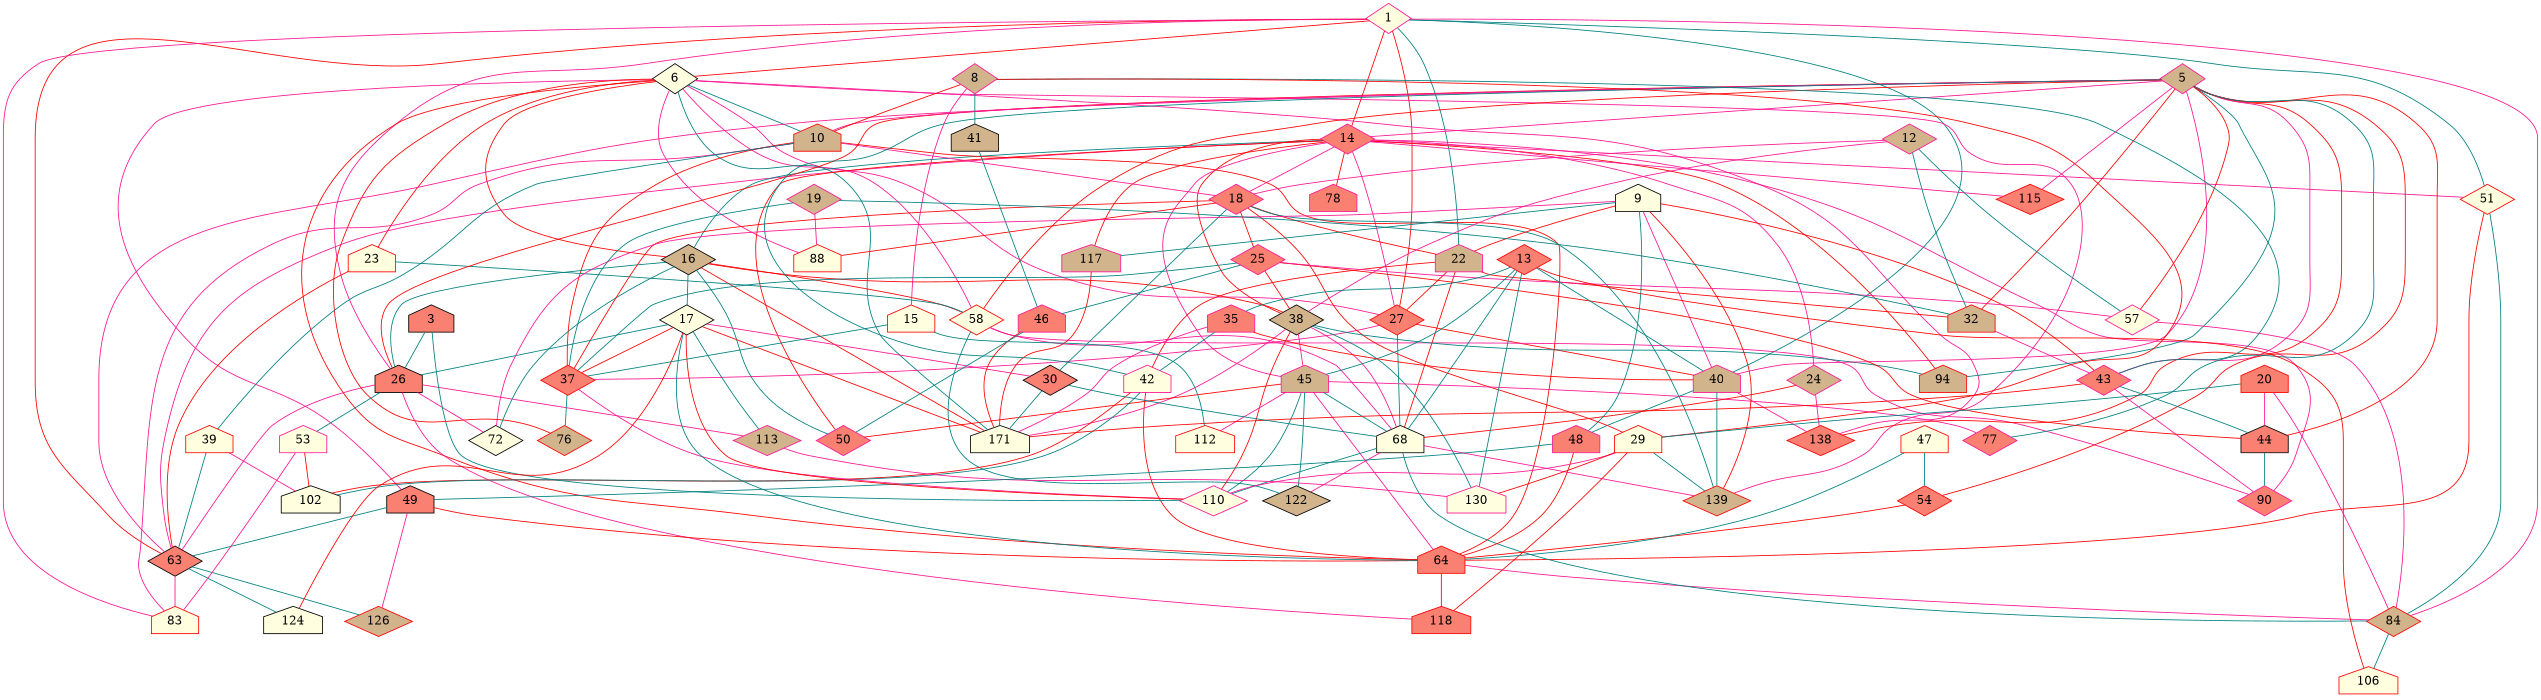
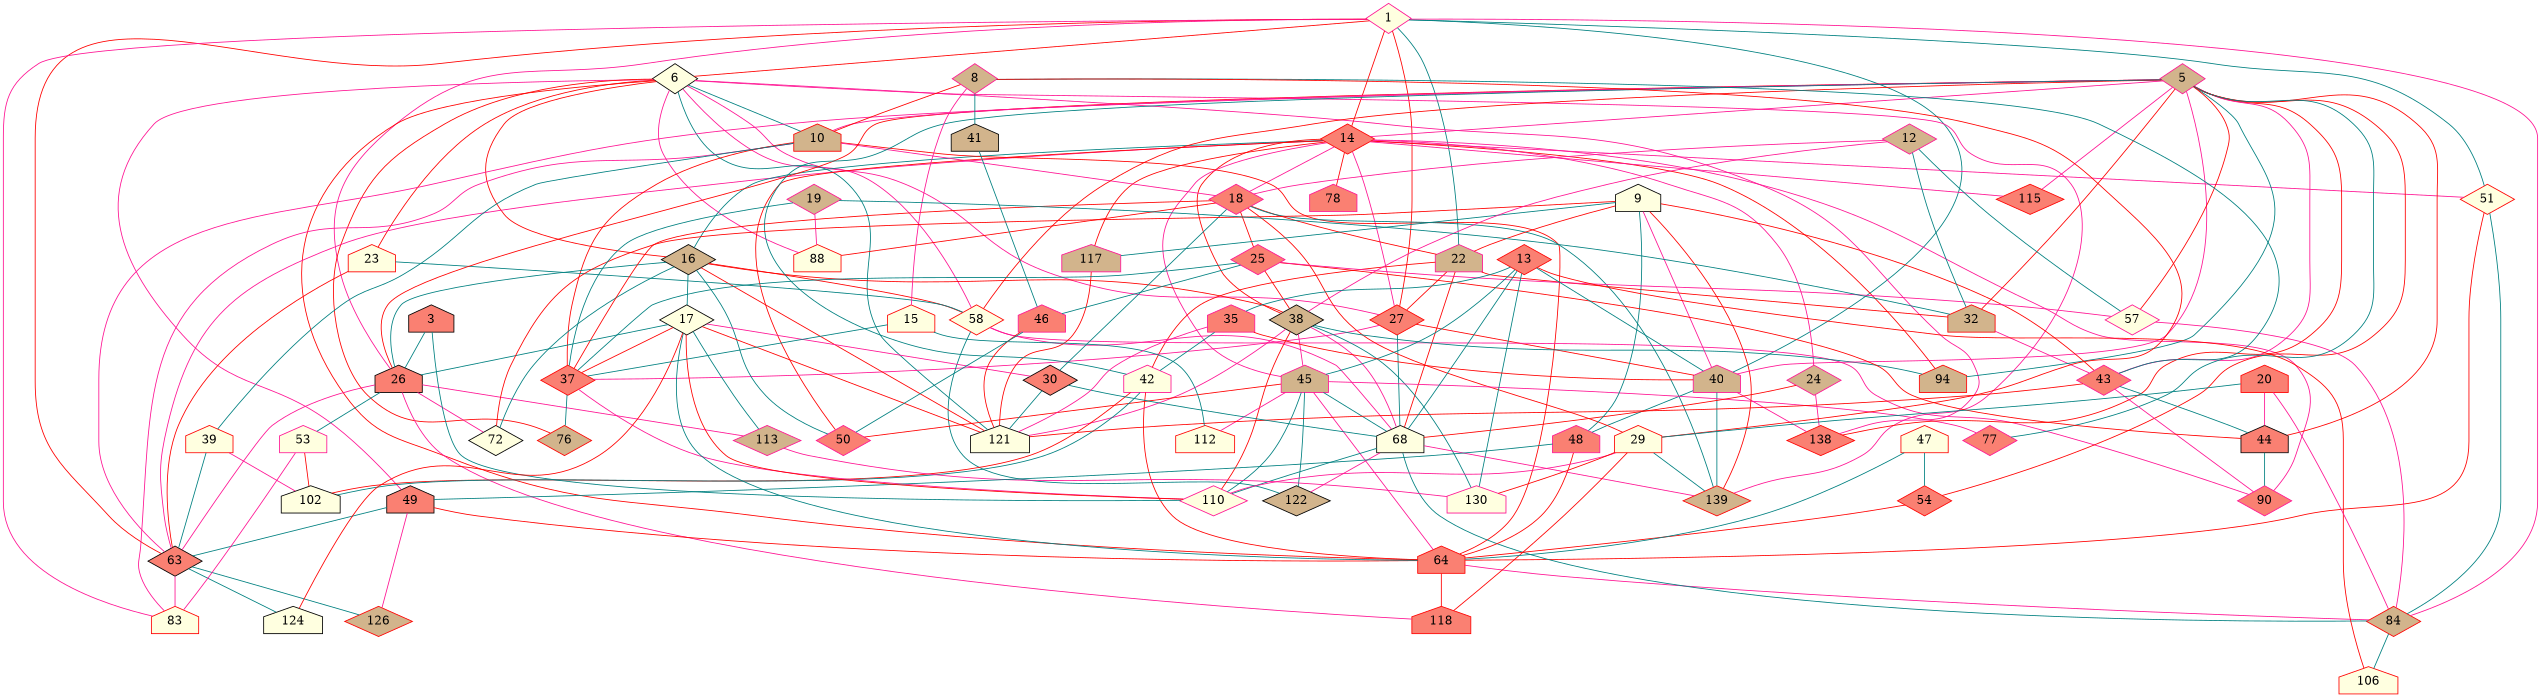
node "14": color deeppink -> red
edge "9" -- "72": color deeppink -> red
node "171": label "171" -> "121"
